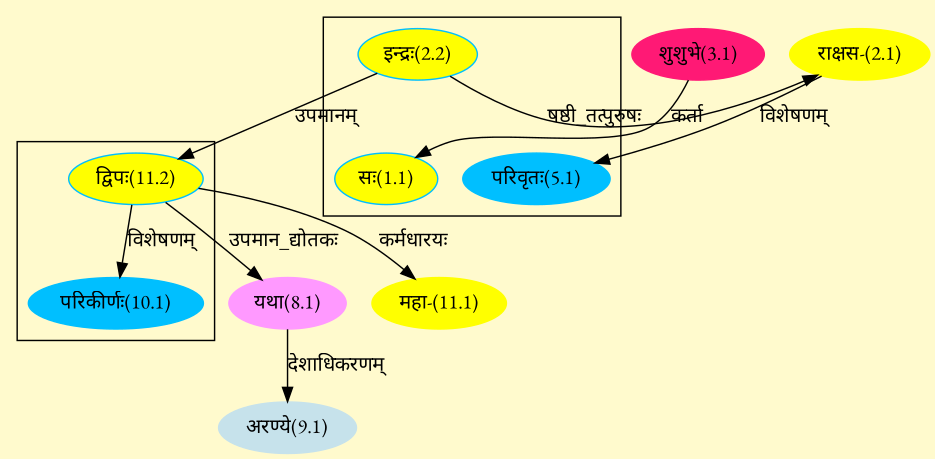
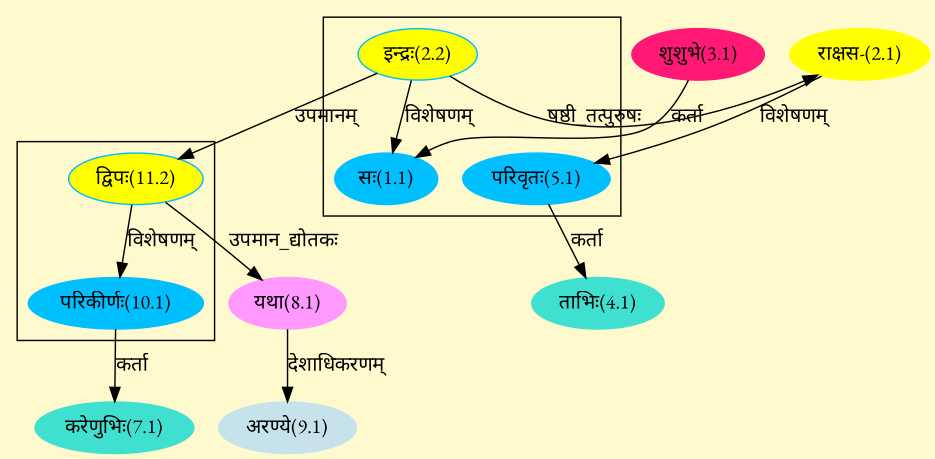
edge "इन्द्रः(2.2)" -> "सः(1.1)": added, label "विशेषणम्"
node "सः(1.1)": fillcolor #ffff00 -> #00bfff
node "महा-(11.1)": removed
node "ताभिः(4.1)": added
node "करेणुभिः(7.1)": added
